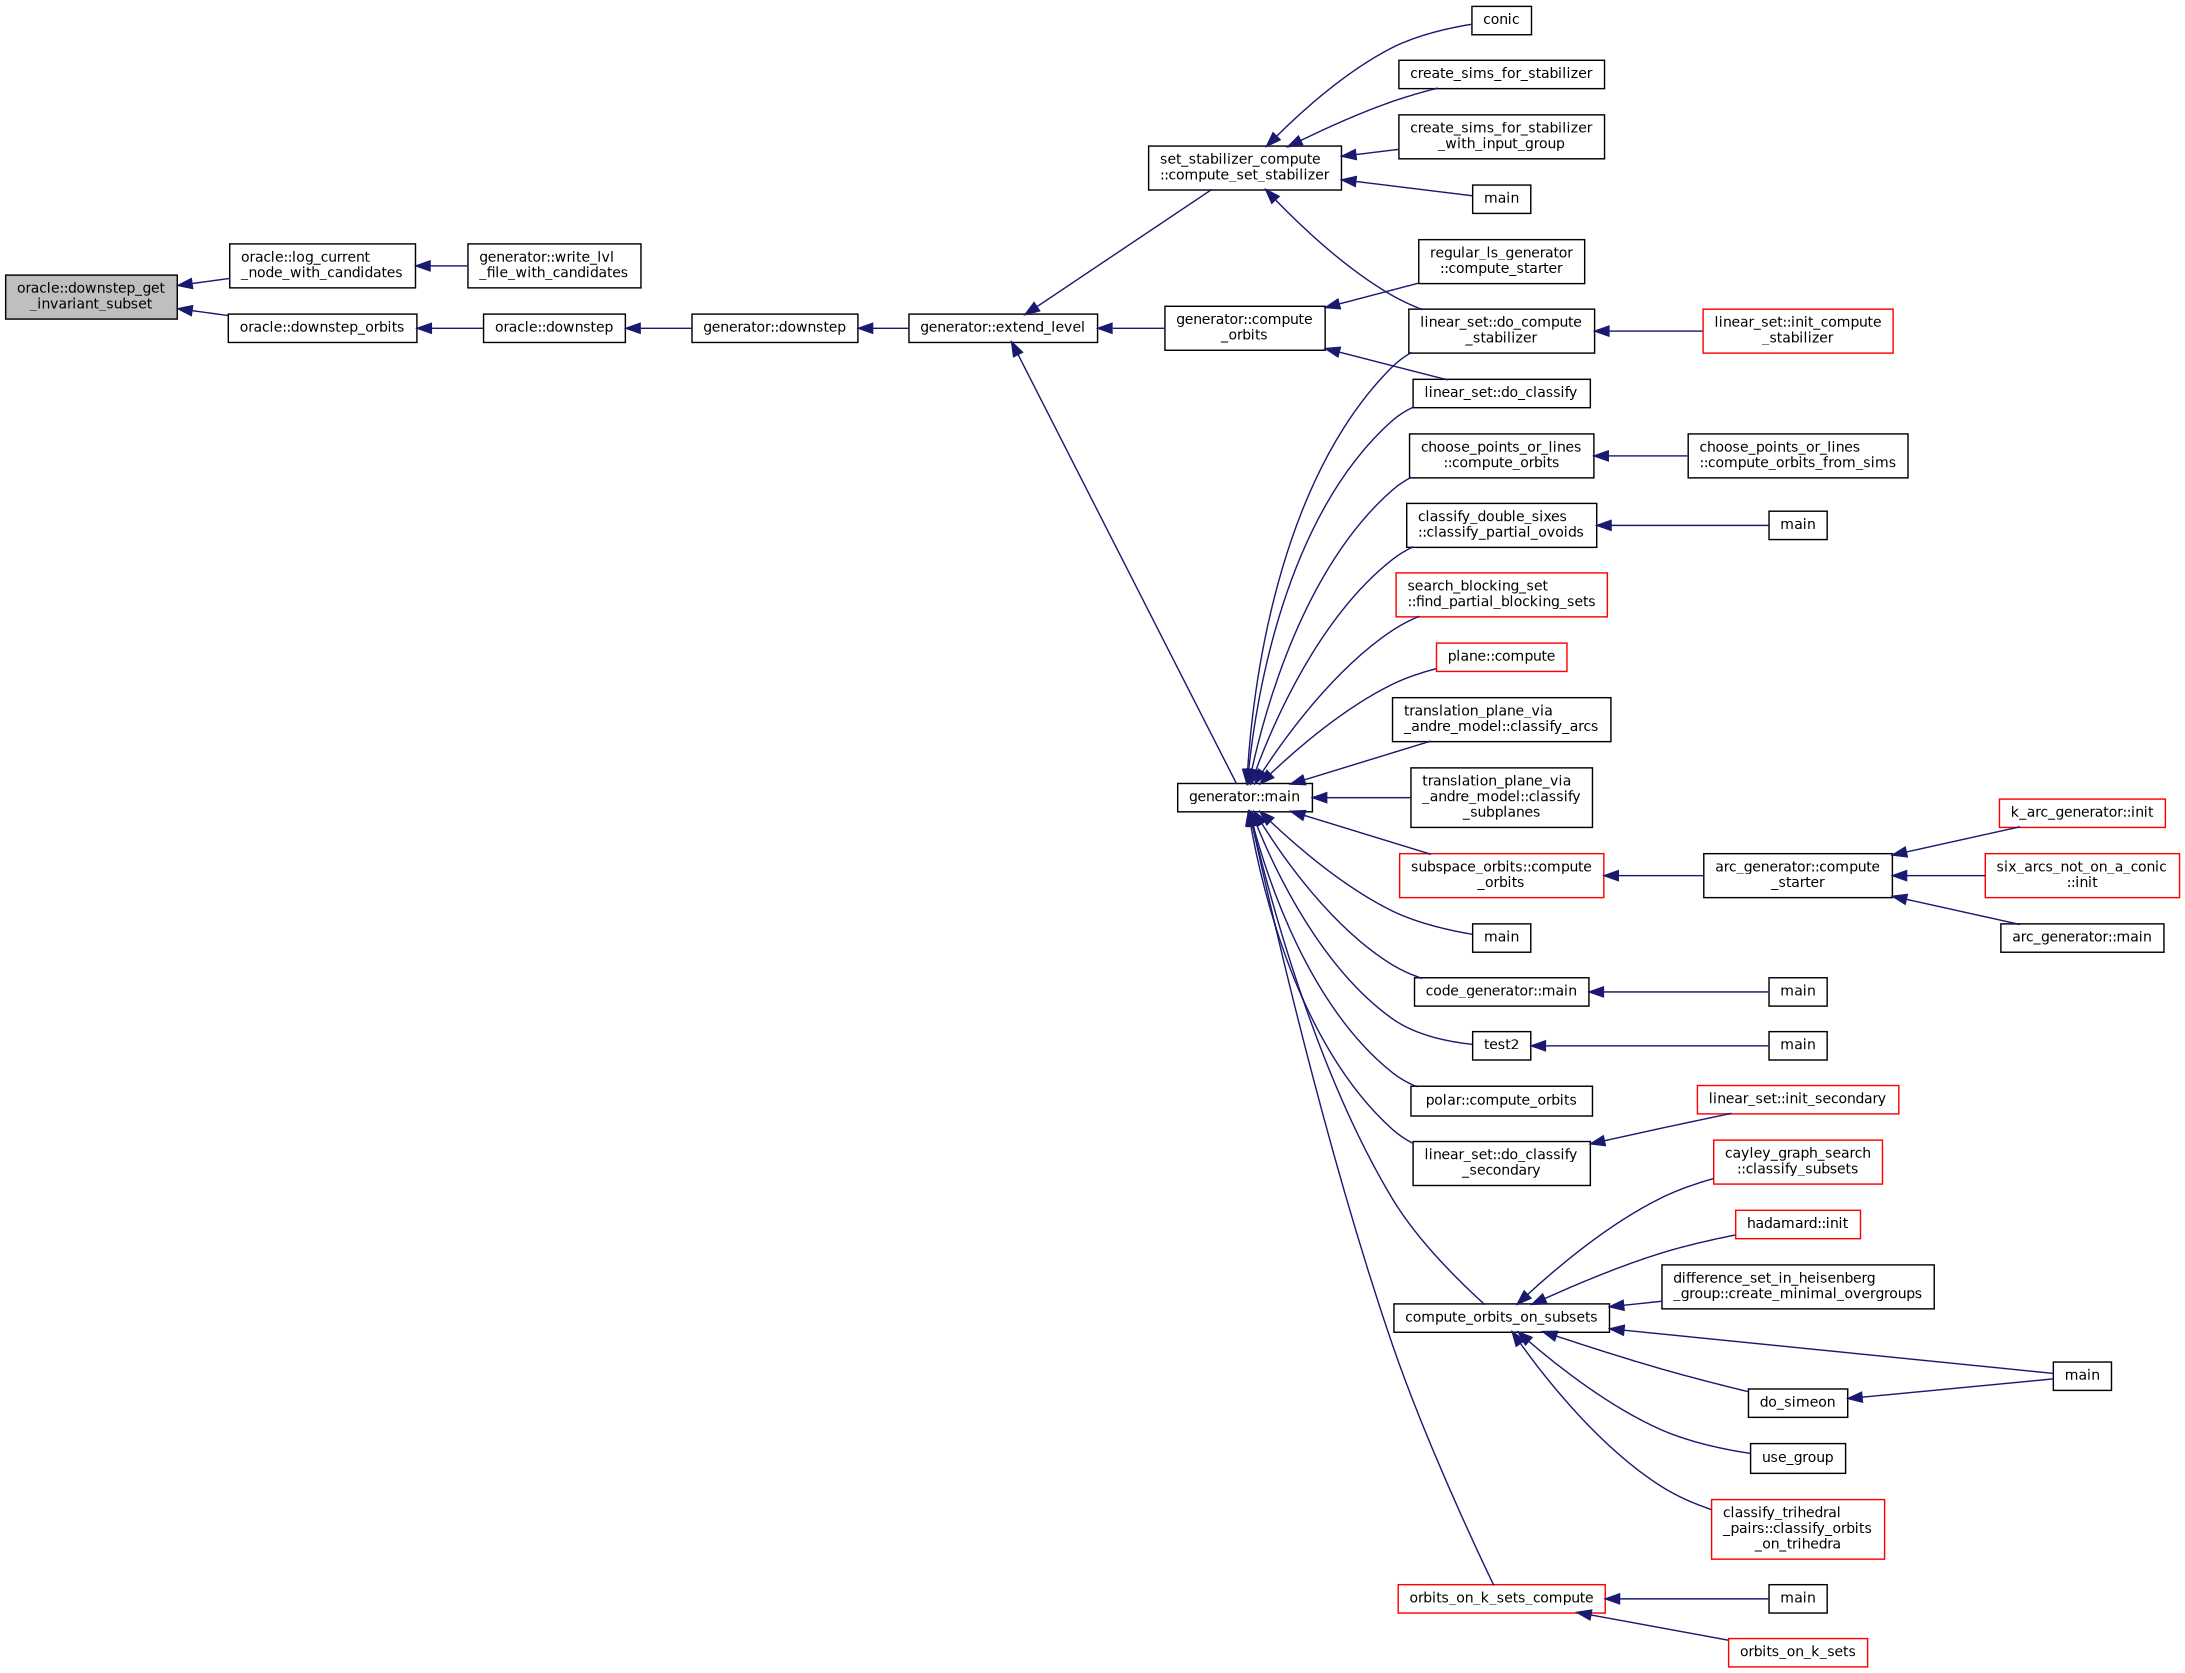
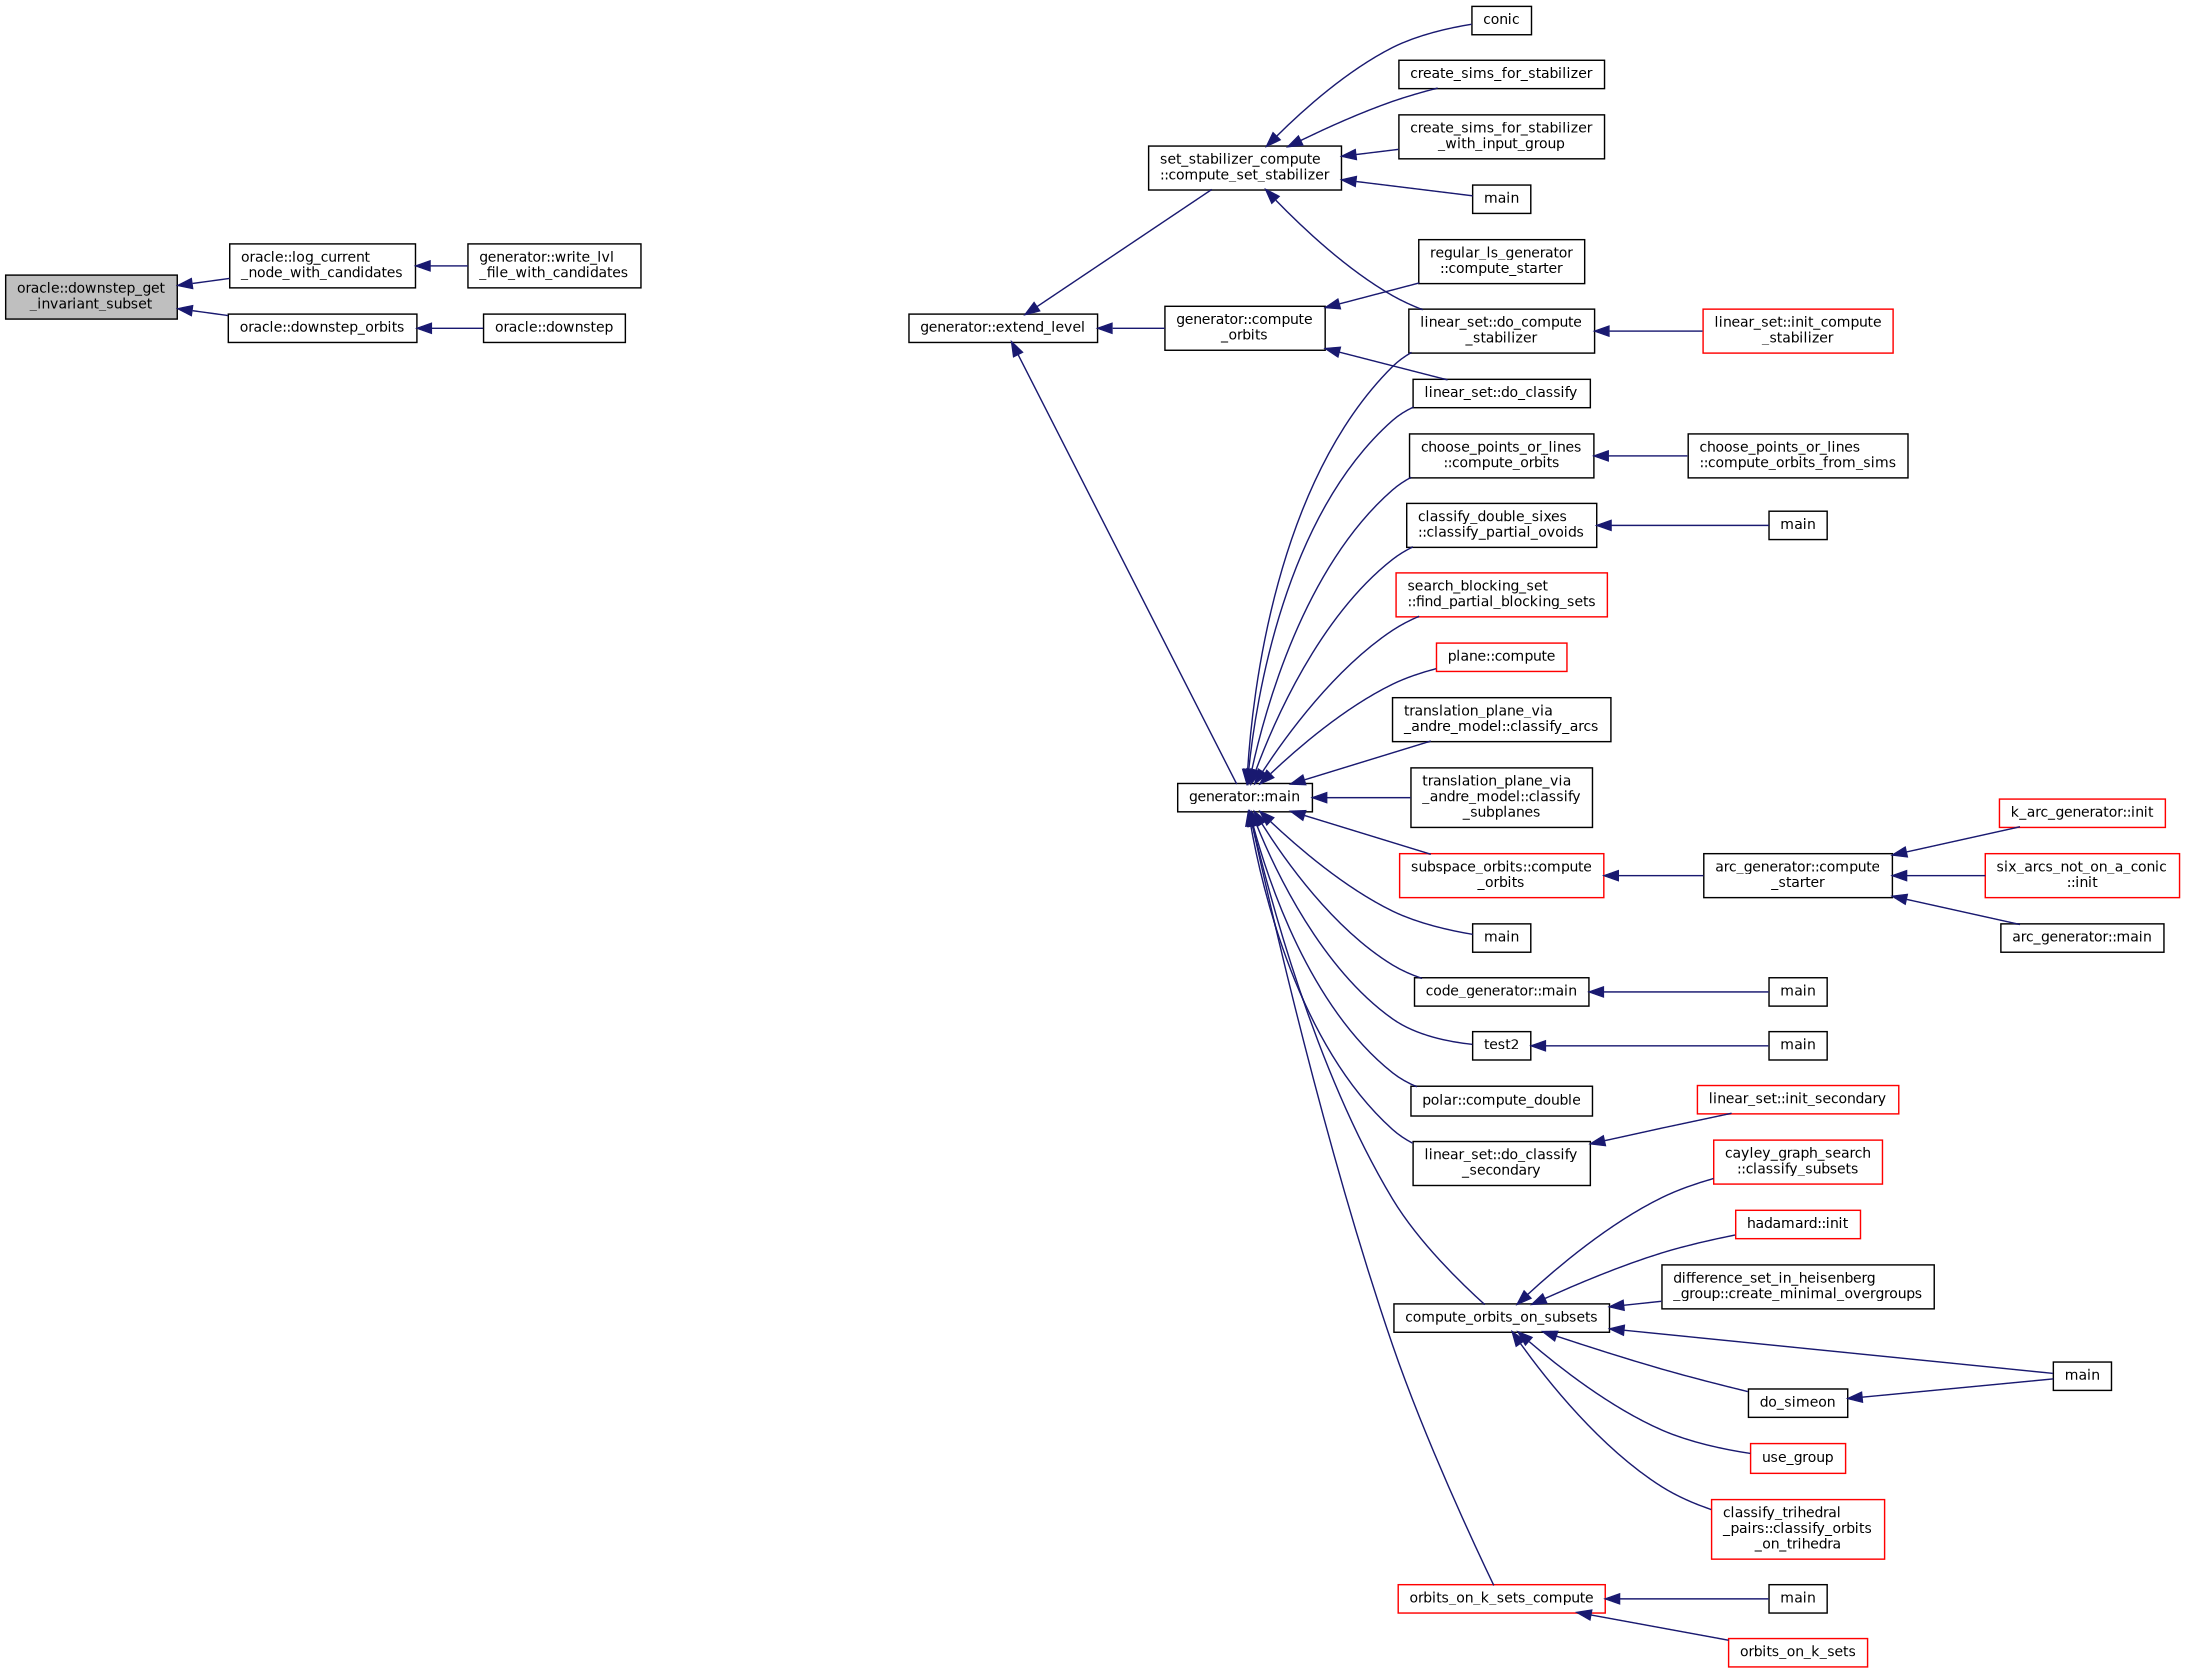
node "generator::downstep": removed
node "polar::compute_orbits": label "polar::compute_orbits" -> "polar::compute_double"
node "use_group": color black -> red
